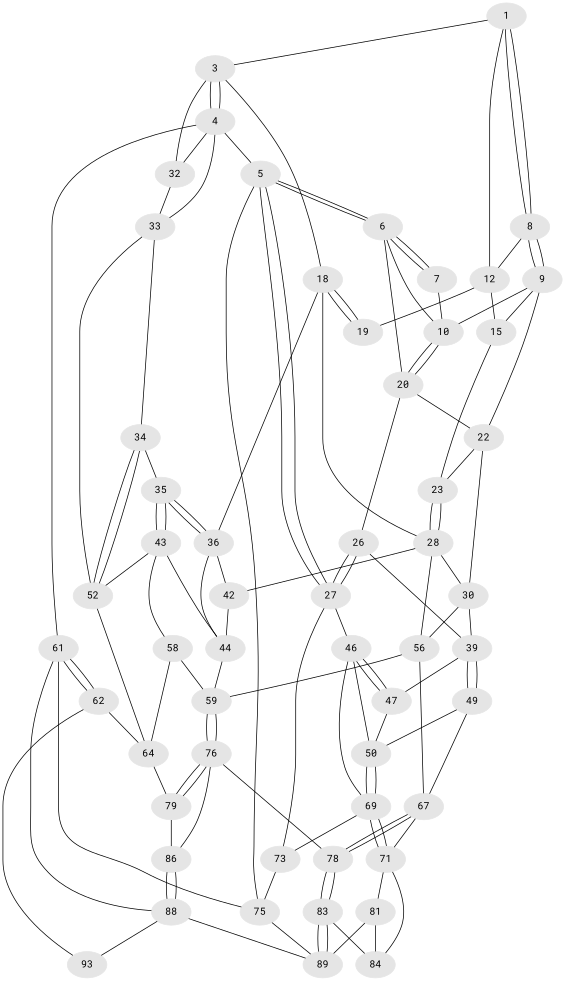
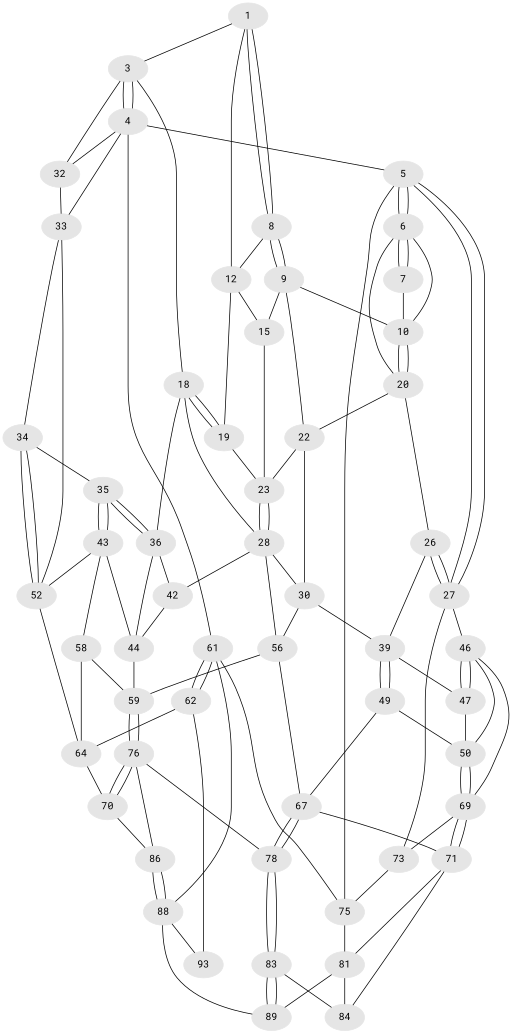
edge "19" -- "23": added
node "79": label "79" -> "70"
edge "75" -- "89": now "75" -- "81"
